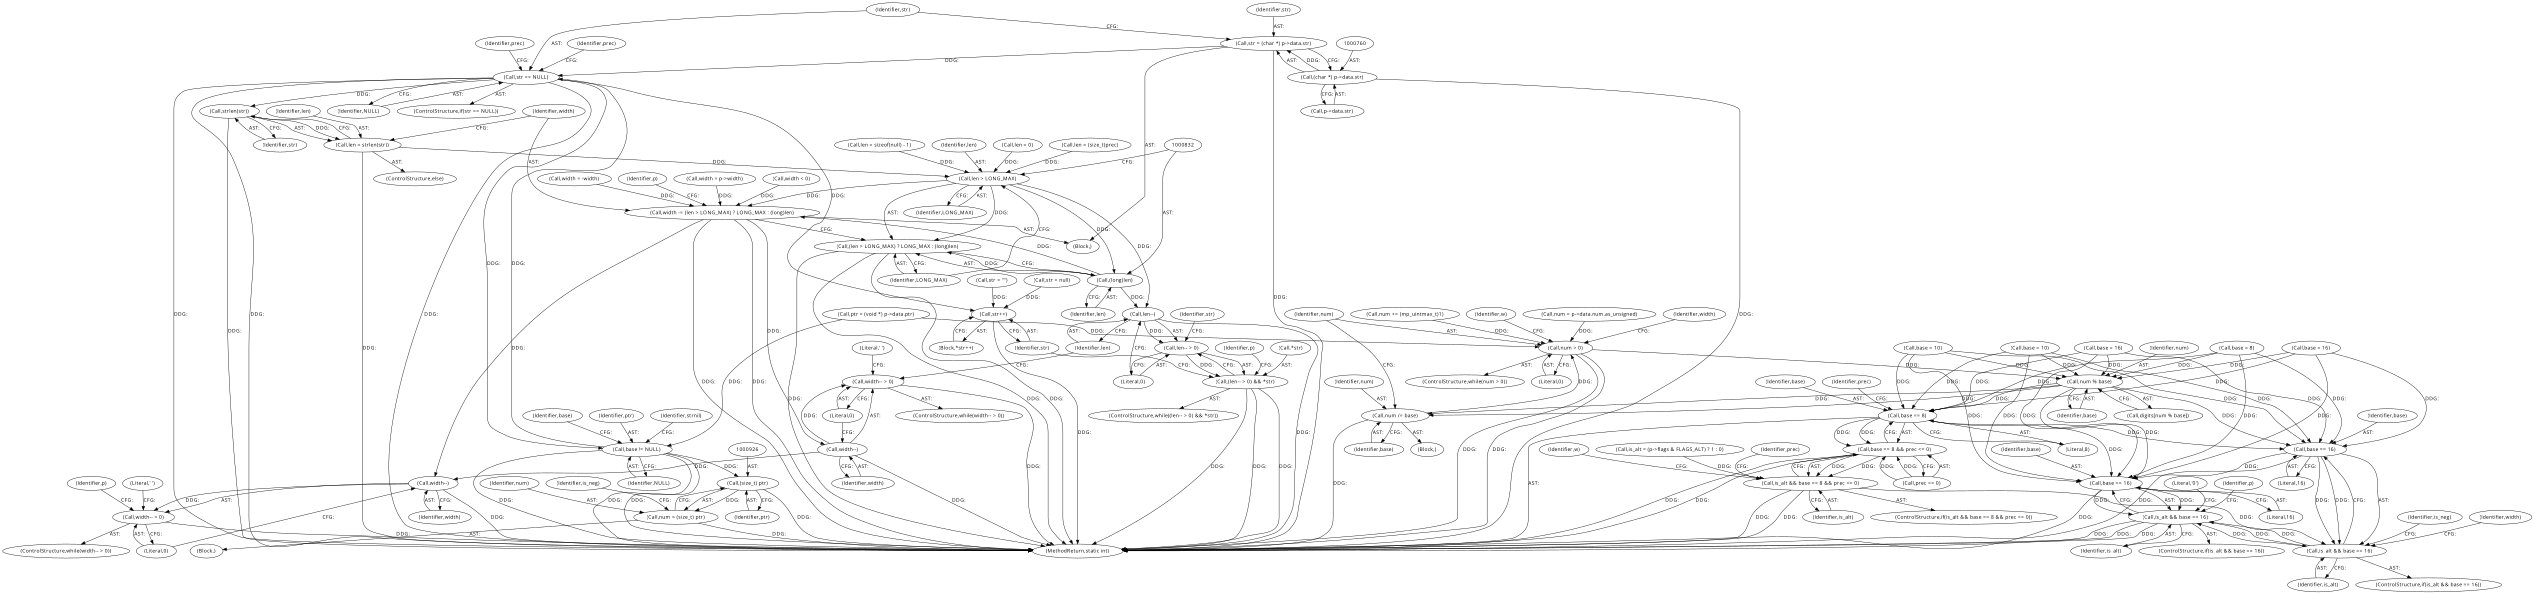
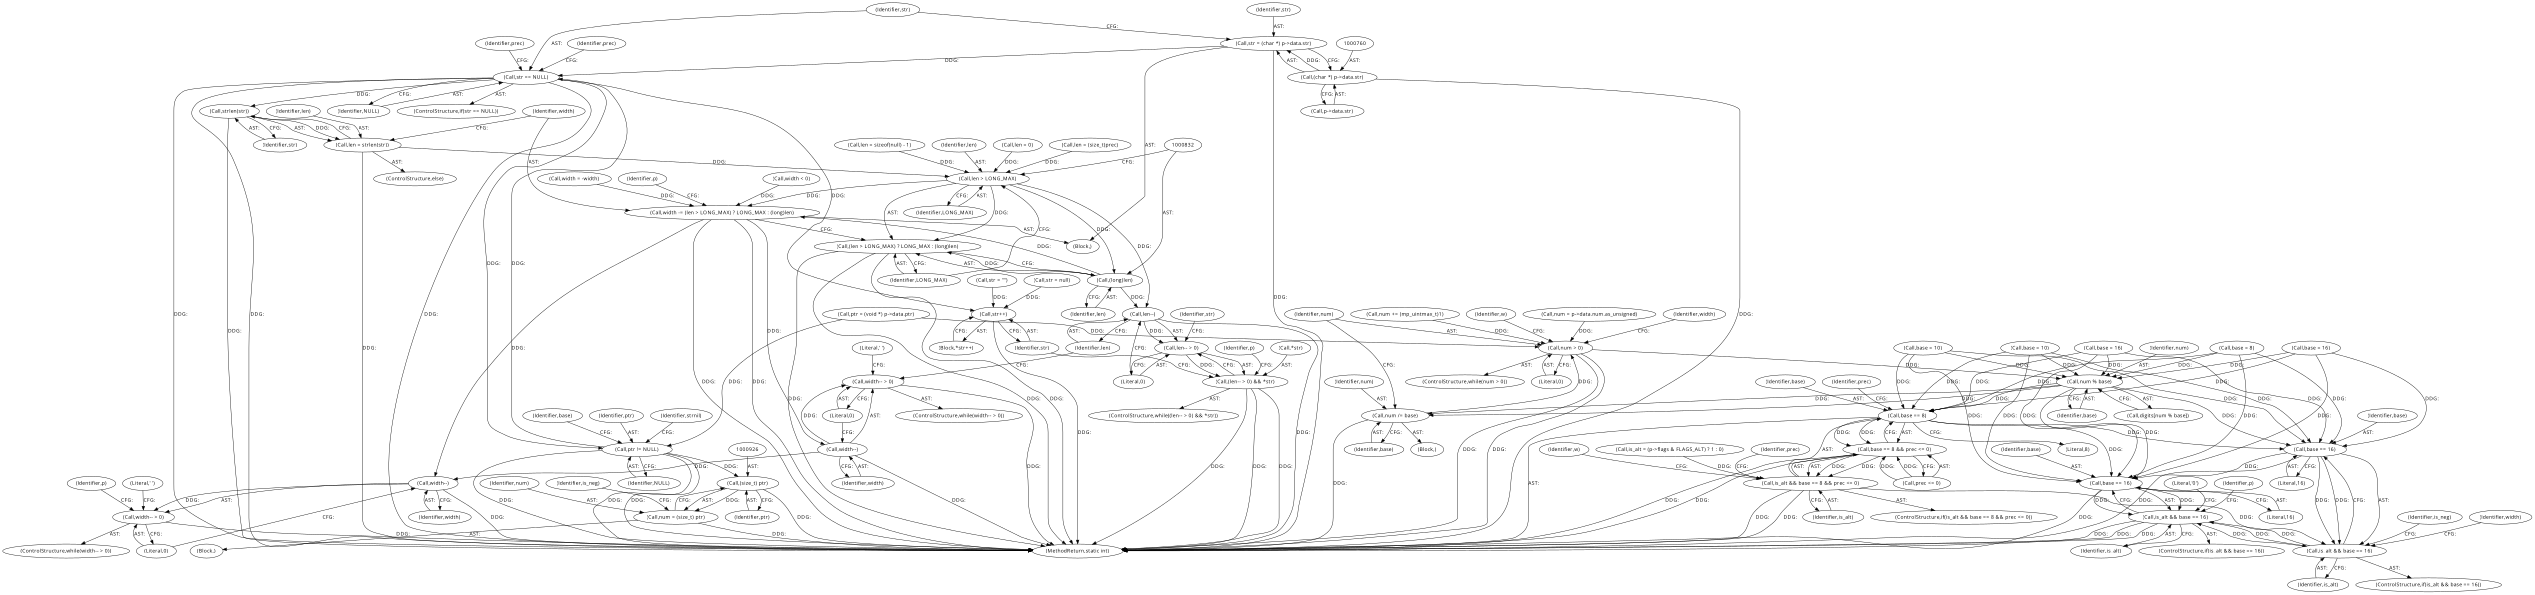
node "(Call,width = p->width)": removed
edge "(Literal,8)" -> "(Call,base == 8)": now "(Call,is_alt && base == 8 && prec <= 0)" -> "(Call,base == 8)"
node "(Call,base != NULL)": label "(Call,base != NULL)" -> "(Call,ptr != NULL)"
edge "(Call,is_alt && base == 8 && prec <= 0)" -> "(Call,base == 8 && prec <= 0)": label "CFG: " -> "AST: "
